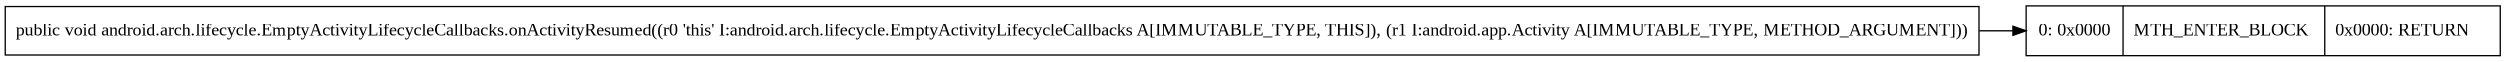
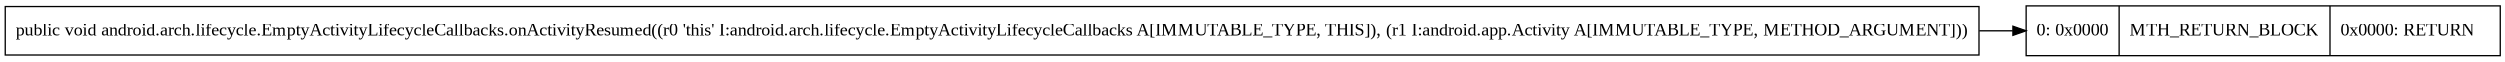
node "0: 0x0000": text "MTH_ENTER_BLOCK" -> "MTH_RETURN_BLOCK"
